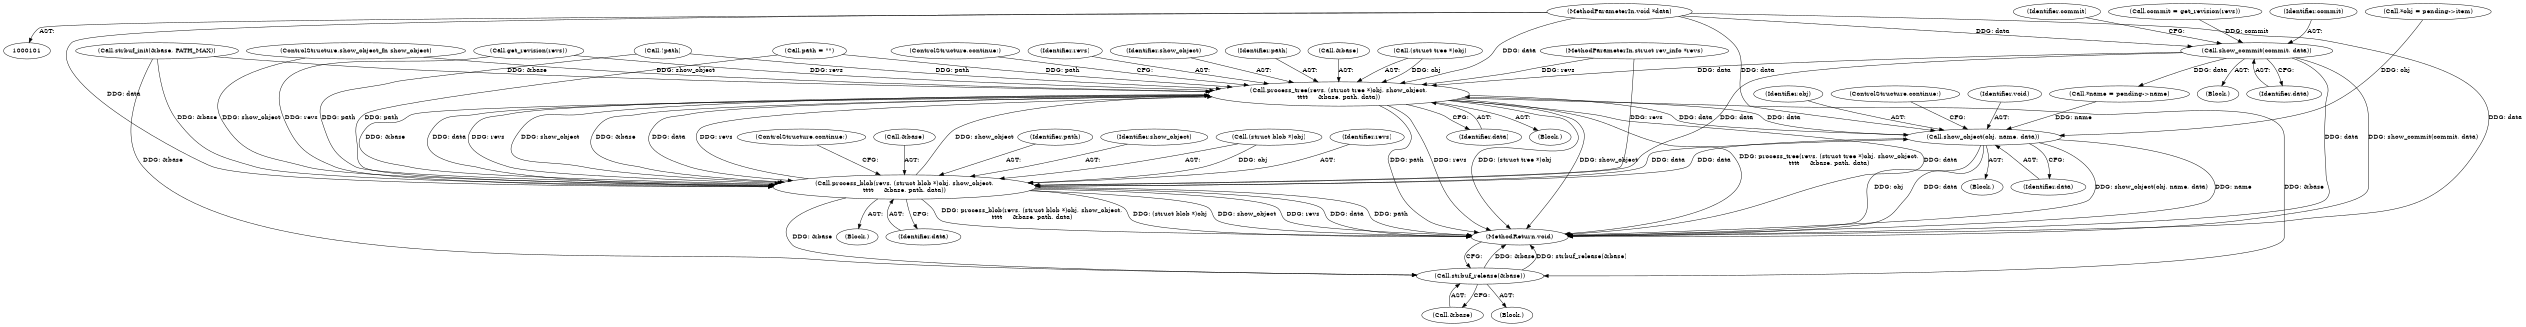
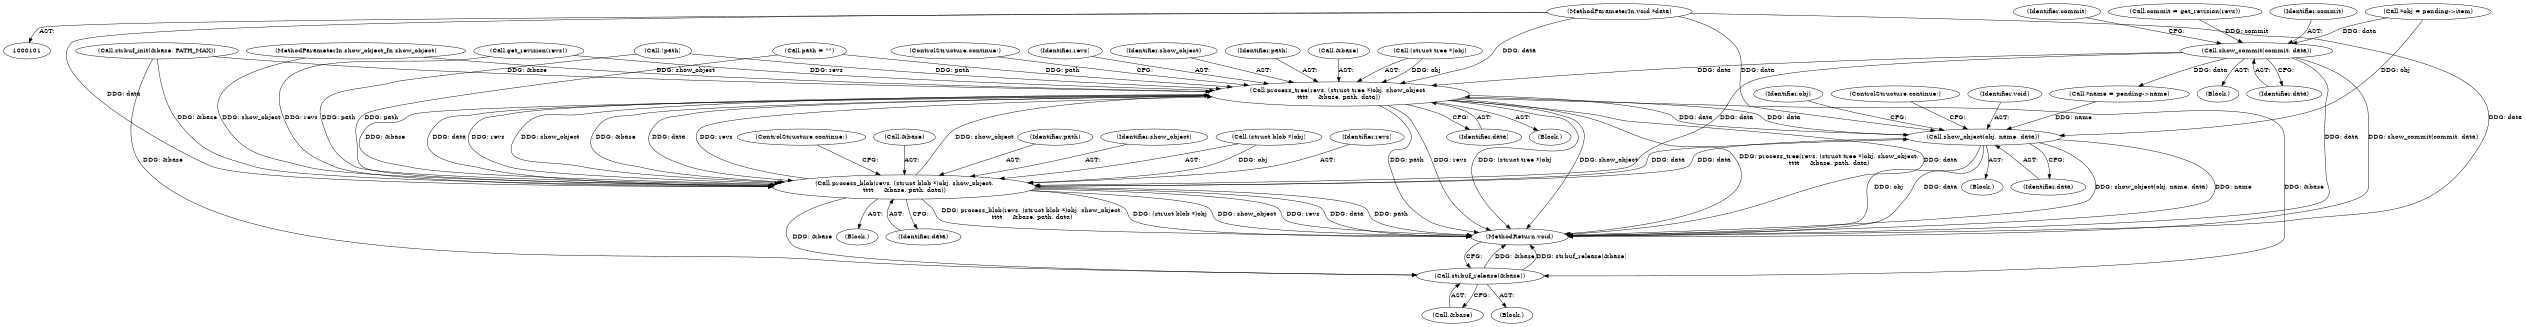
edge "(MethodParameterIn,void *data)" -> "(Call,show_commit(commit, data))": now "(Call,*obj = pending->item)" -> "(Call,show_commit(commit, data))"
node "(ControlStructure,show_object_fn show_object)": label "(ControlStructure,show_object_fn show_object)" -> "(MethodParameterIn,show_object_fn show_object)"
node "(MethodParameterIn,struct rev_info *revs)": removed
edge "(Identifier,obj)" -> "(Call,show_object(obj, name, data))": label "AST: " -> "CFG: "
